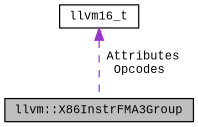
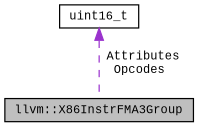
node "llvm16_t": label "llvm16_t" -> "uint16_t"
